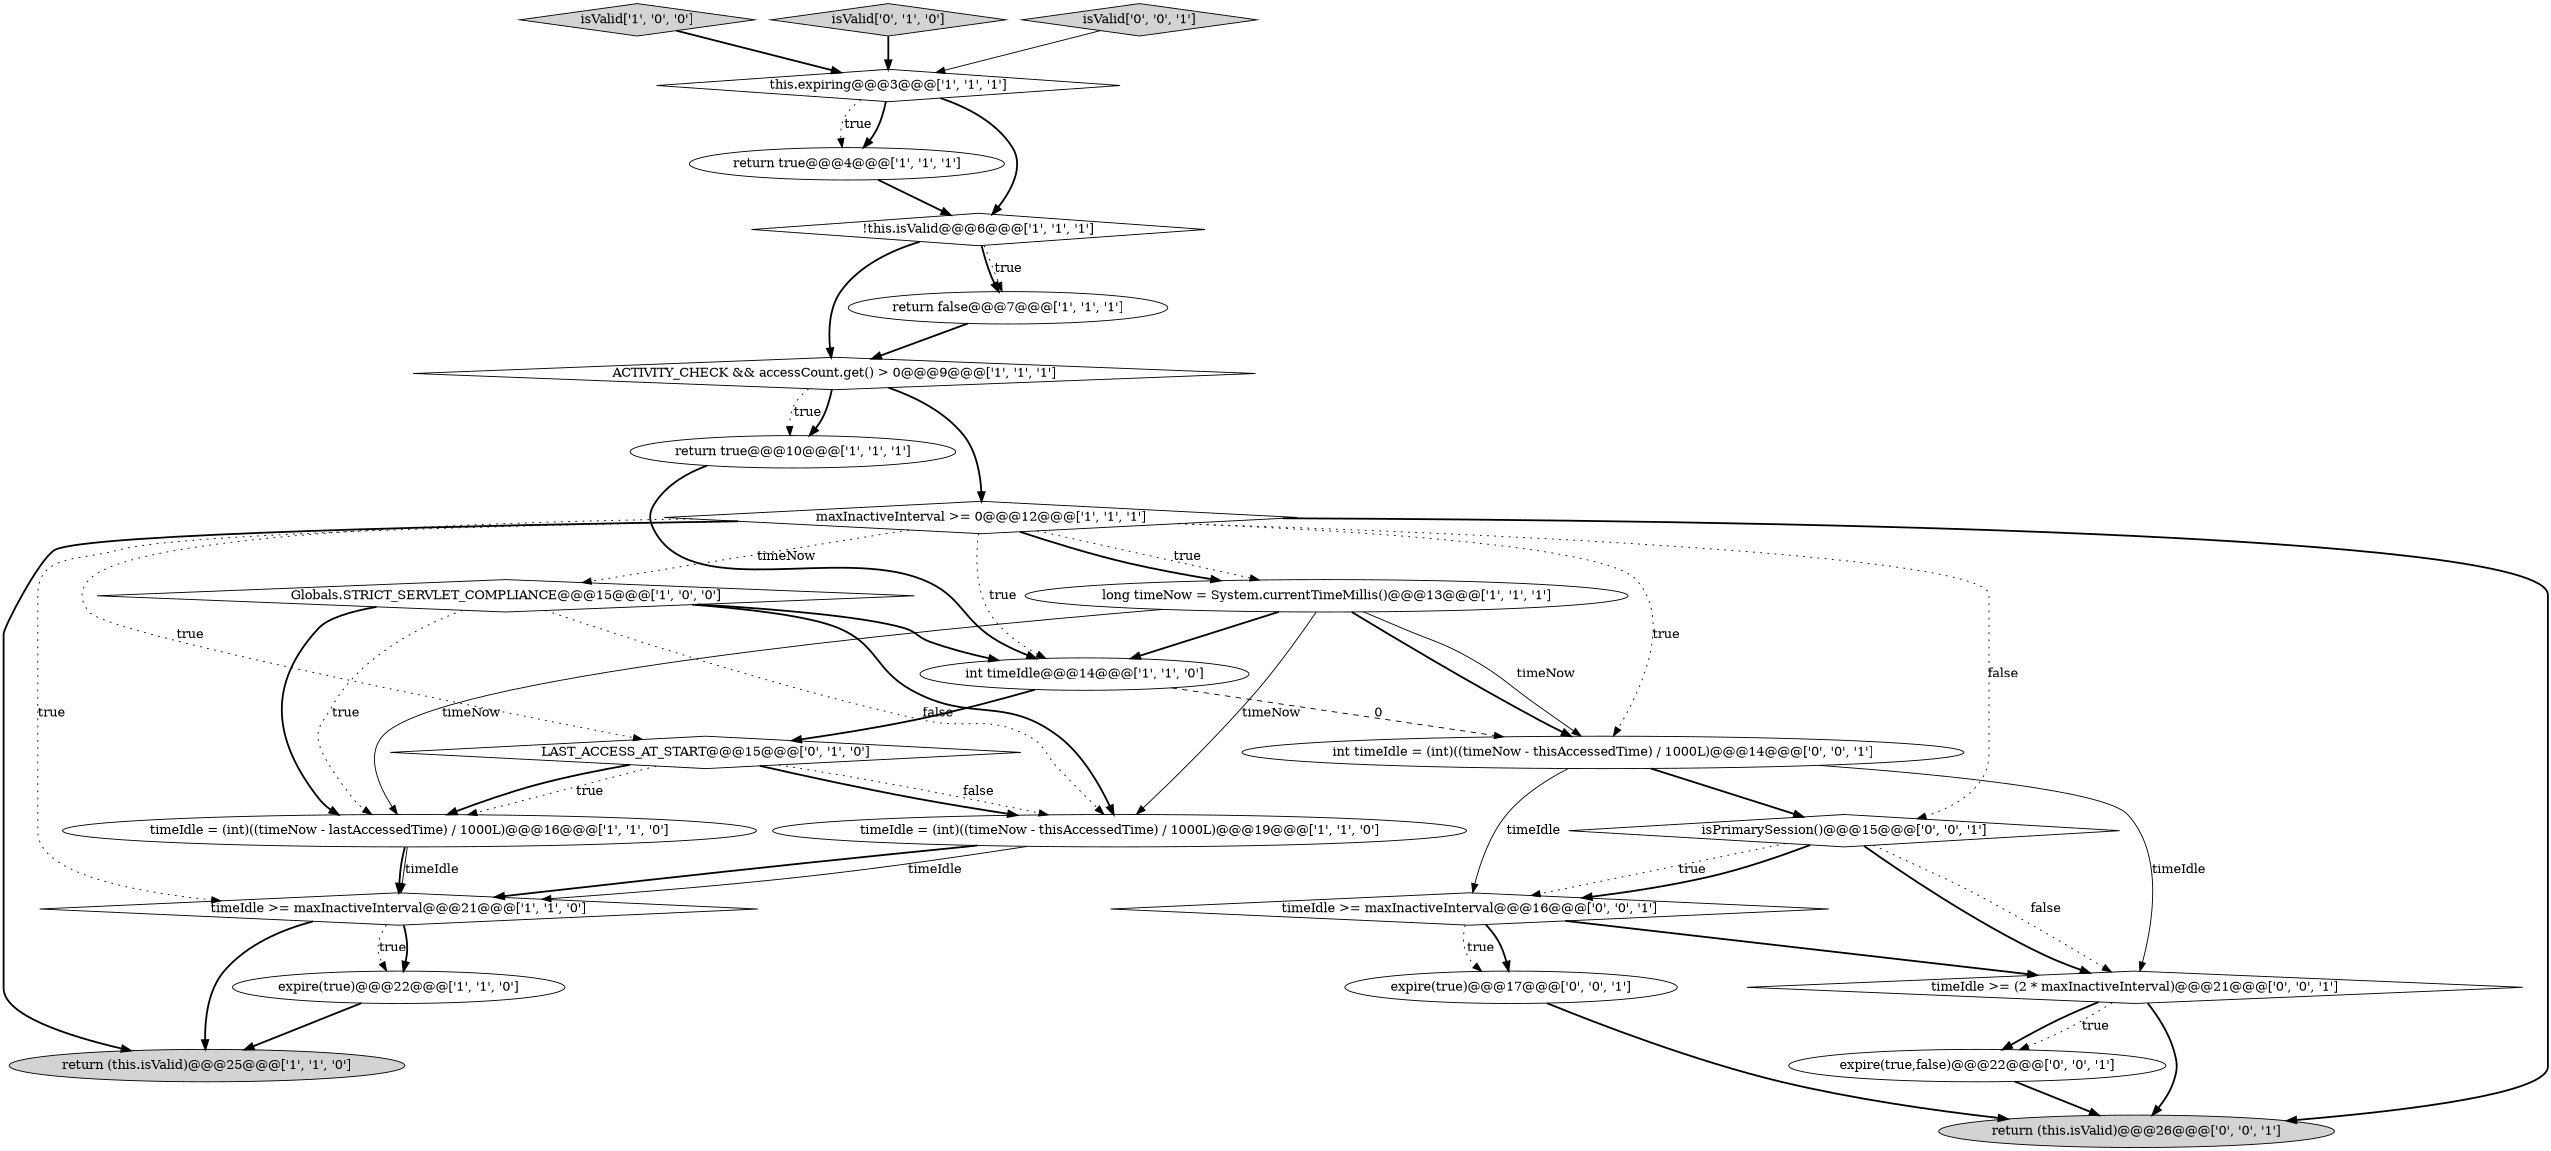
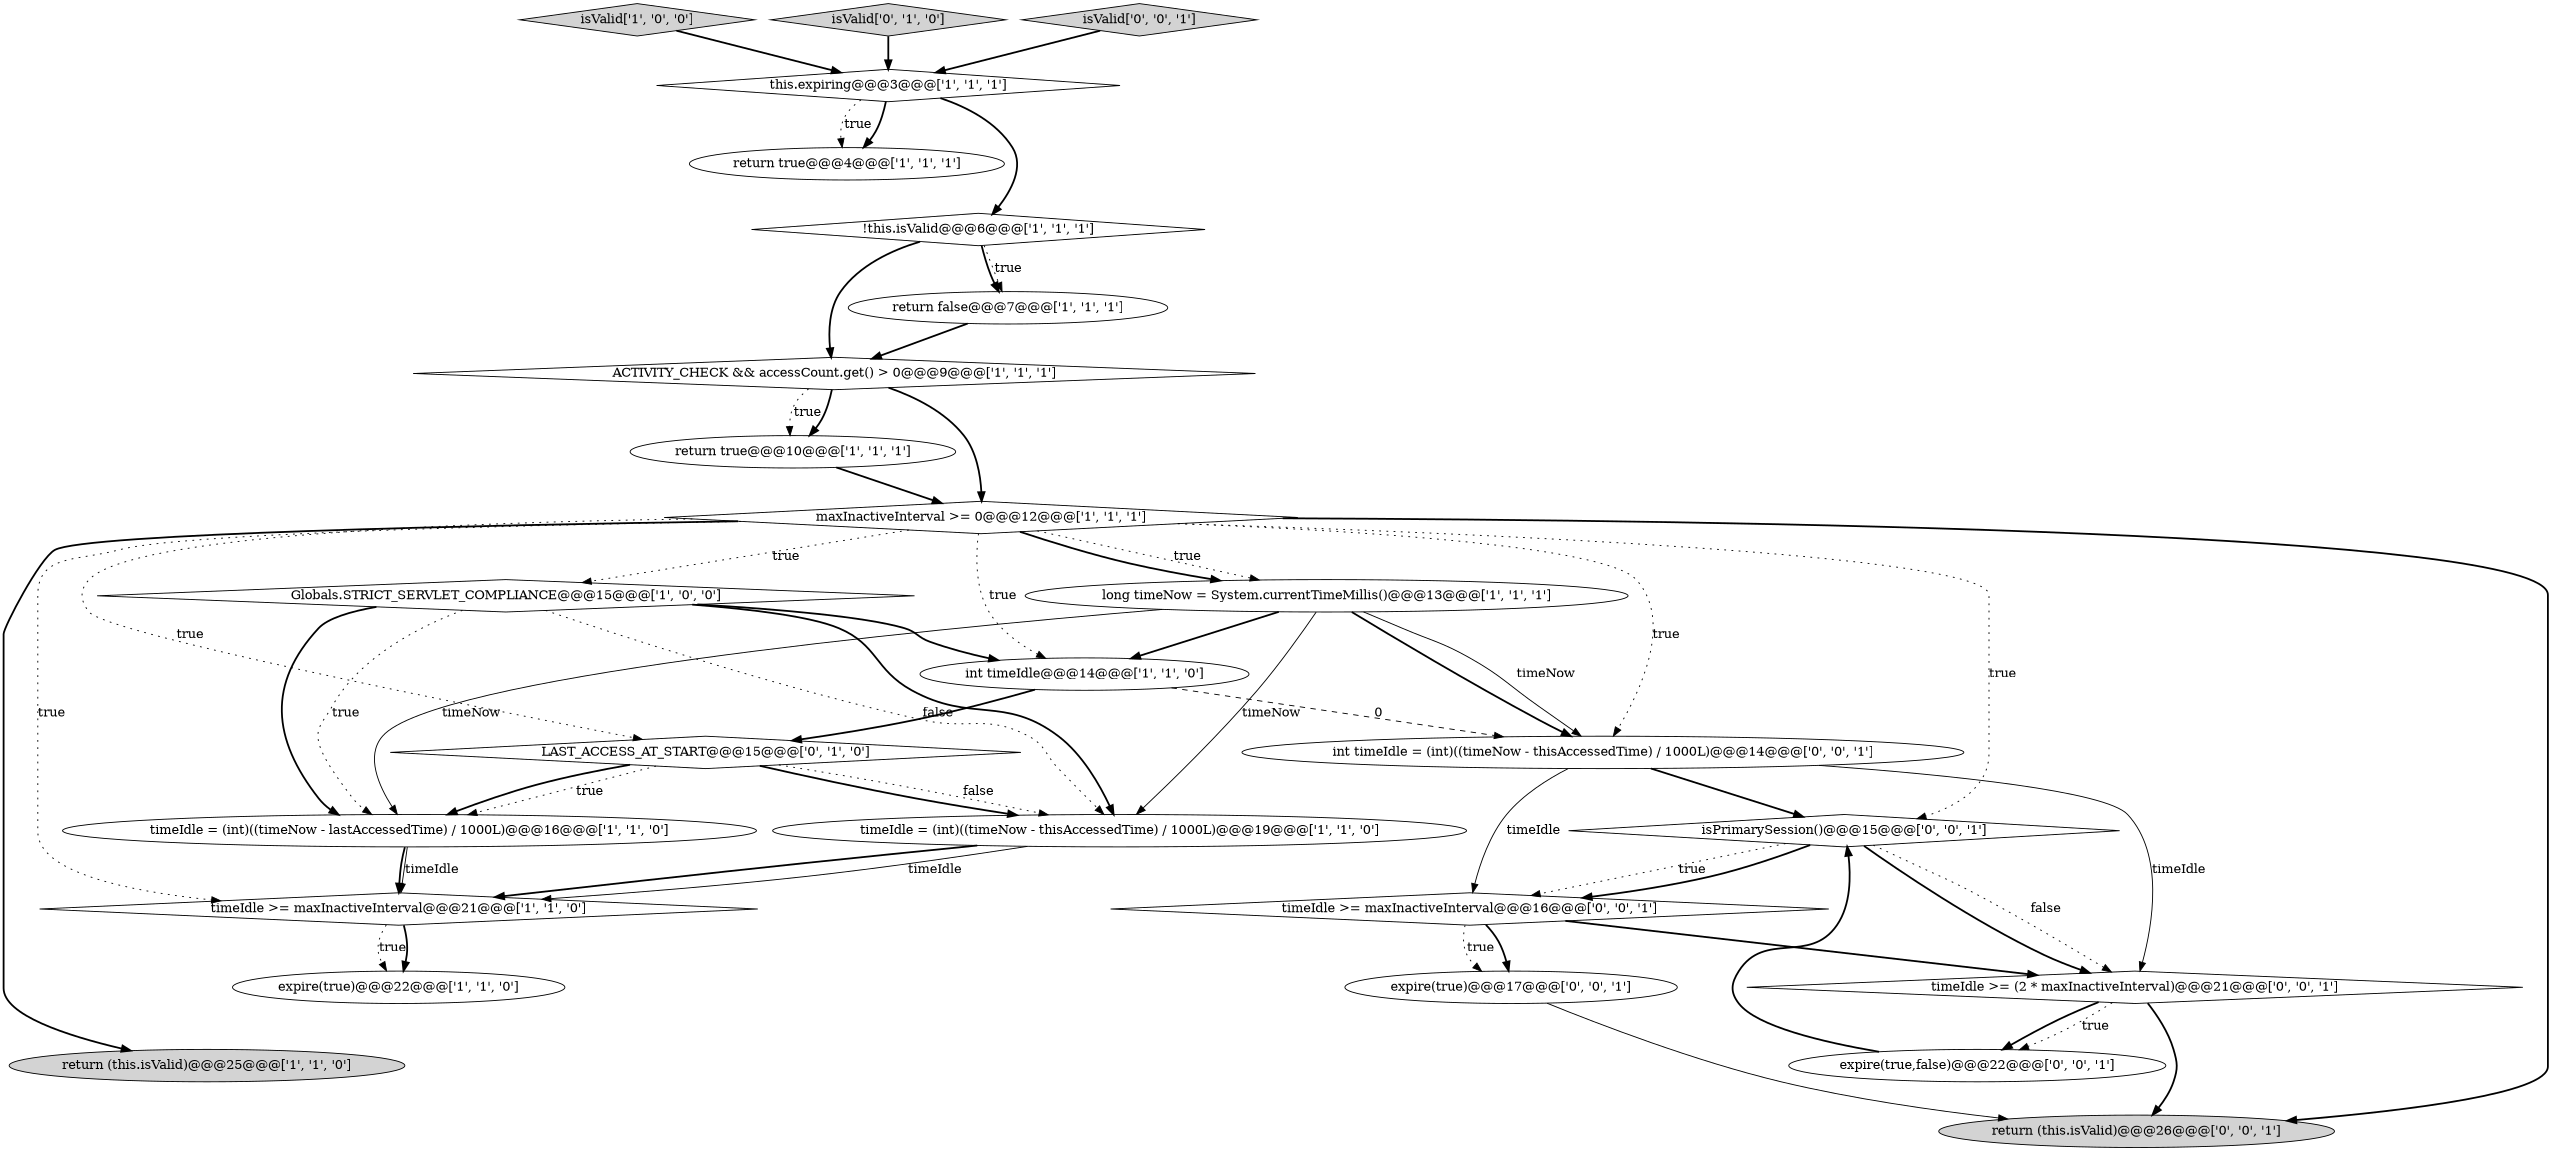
edge "isValid['0', '0', '1']" -> "this.expiring@@@3@@@['1', '1', '1']": style solid -> bold
edge "return true@@@4@@@['1', '1', '1']" -> "!this.isValid@@@6@@@['1', '1', '1']": removed
edge "maxInactiveInterval >= 0@@@12@@@['1', '1', '1']" -> "Globals.STRICT_SERVLET_COMPLIANCE@@@15@@@['1', '0', '0']": label "timeNow" -> "true"
edge "return true@@@10@@@['1', '1', '1']" -> "int timeIdle@@@14@@@['1', '1', '0']": now "return true@@@10@@@['1', '1', '1']" -> "maxInactiveInterval >= 0@@@12@@@['1', '1', '1']"
edge "maxInactiveInterval >= 0@@@12@@@['1', '1', '1']" -> "isPrimarySession()@@@15@@@['0', '0', '1']": label "false" -> "true"
edge "timeIdle >= maxInactiveInterval@@@21@@@['1', '1', '0']" -> "return (this.isValid)@@@25@@@['1', '1', '0']": removed
edge "expire(true)@@@22@@@['1', '1', '0']" -> "return (this.isValid)@@@25@@@['1', '1', '0']": removed
edge "expire(true)@@@17@@@['0', '0', '1']" -> "return (this.isValid)@@@26@@@['0', '0', '1']": style bold -> solid
edge "expire(true,false)@@@22@@@['0', '0', '1']" -> "return (this.isValid)@@@26@@@['0', '0', '1']": now "expire(true,false)@@@22@@@['0', '0', '1']" -> "isPrimarySession()@@@15@@@['0', '0', '1']"
